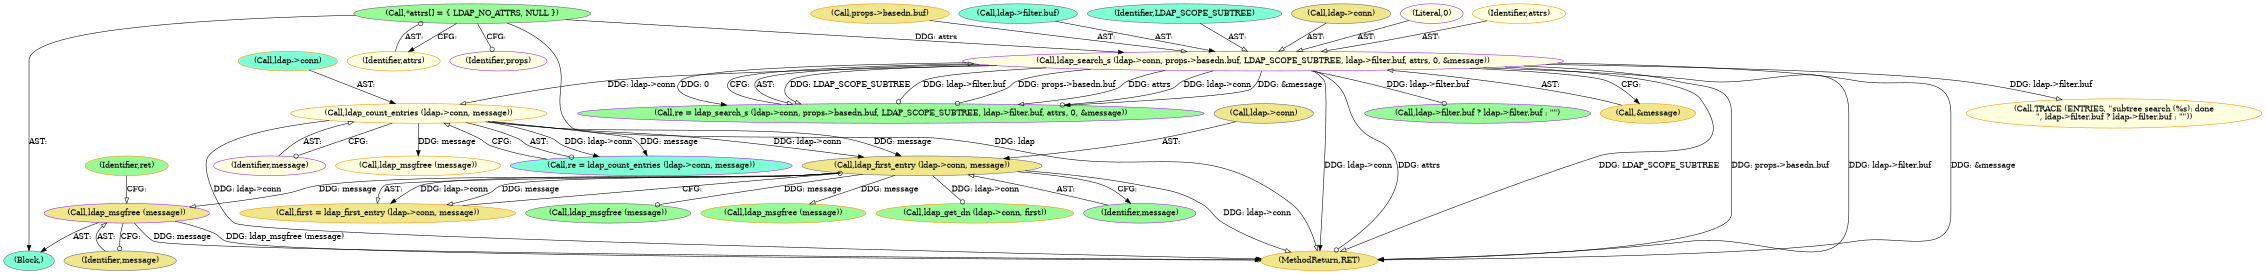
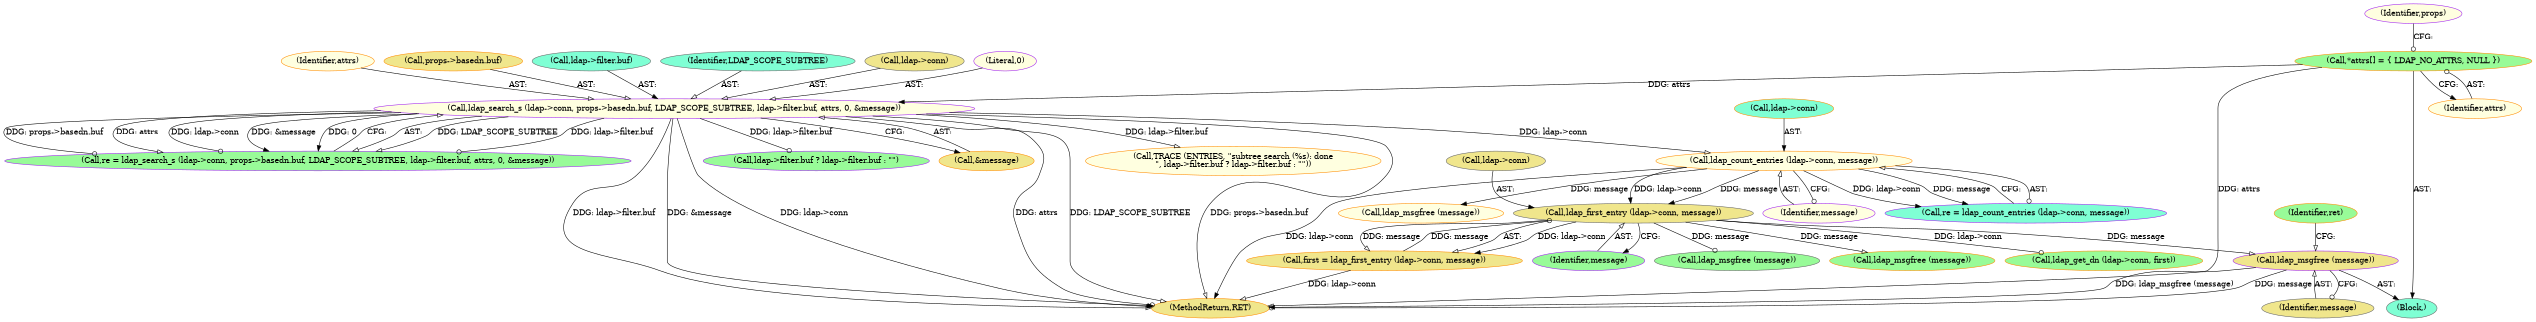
node "(Call,*attrs[] = { LDAP_NO_ATTRS, NULL })": color gray40 -> darkorange
edge "(Call,*attrs[] = { LDAP_NO_ATTRS, NULL })" -> "(Identifier,props)": reversed
edge "(Call,*attrs[] = { LDAP_NO_ATTRS, NULL })" -> "(MethodReturn,RET)": label "DDG: ldap" -> "DDG: attrs"
edge "(Call,ldap_first_entry (ldap->conn, message))" -> "(MethodReturn,RET)": now "(Call,first = ldap_first_entry (ldap->conn, message))" -> "(MethodReturn,RET)"
edge "(Call,first = ldap_first_entry (ldap->conn, message))" -> "(Call,ldap_first_entry (ldap->conn, message))": label "CFG: " -> "DDG: message"
